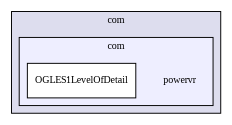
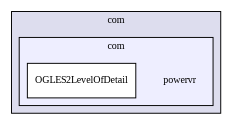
node "OGLES1LevelOfDetail": label "OGLES1LevelOfDetail" -> "OGLES2LevelOfDetail"
